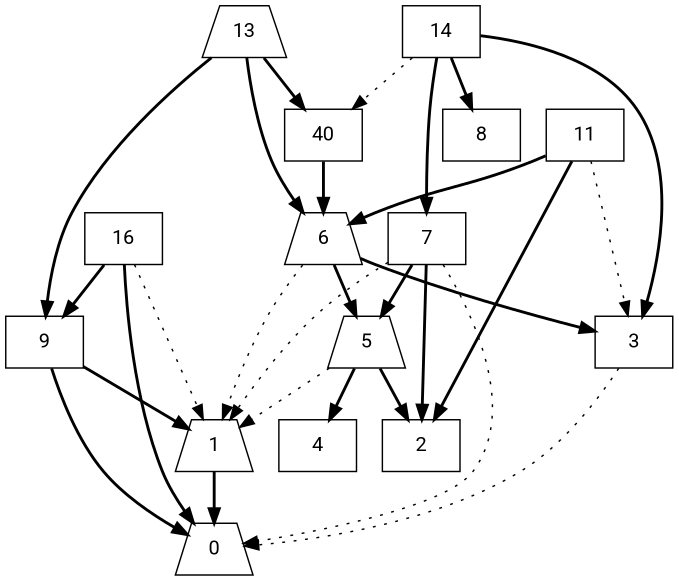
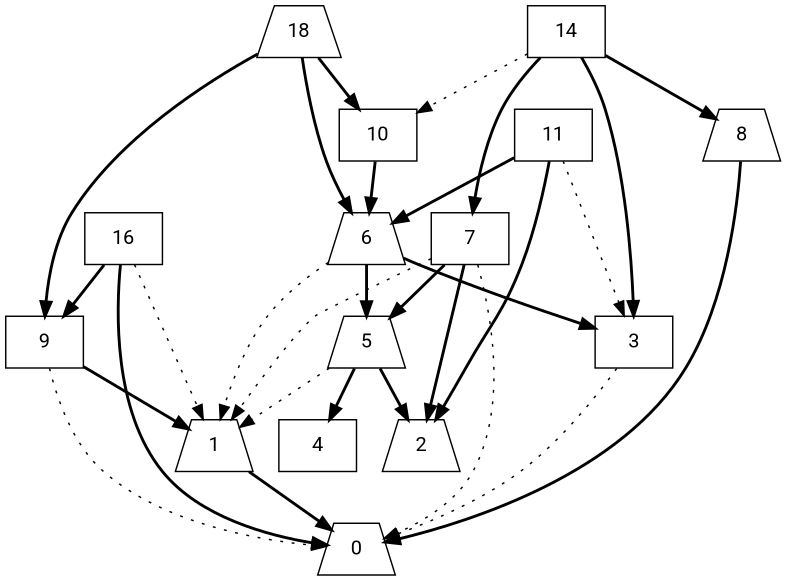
node "13": label "13" -> "18"
node "40": label "40" -> "10"
node "8": shape box -> trapezium
edge "8" -> "0": added
node "2": shape box -> trapezium
edge "9" -> "0": style bold -> dotted
